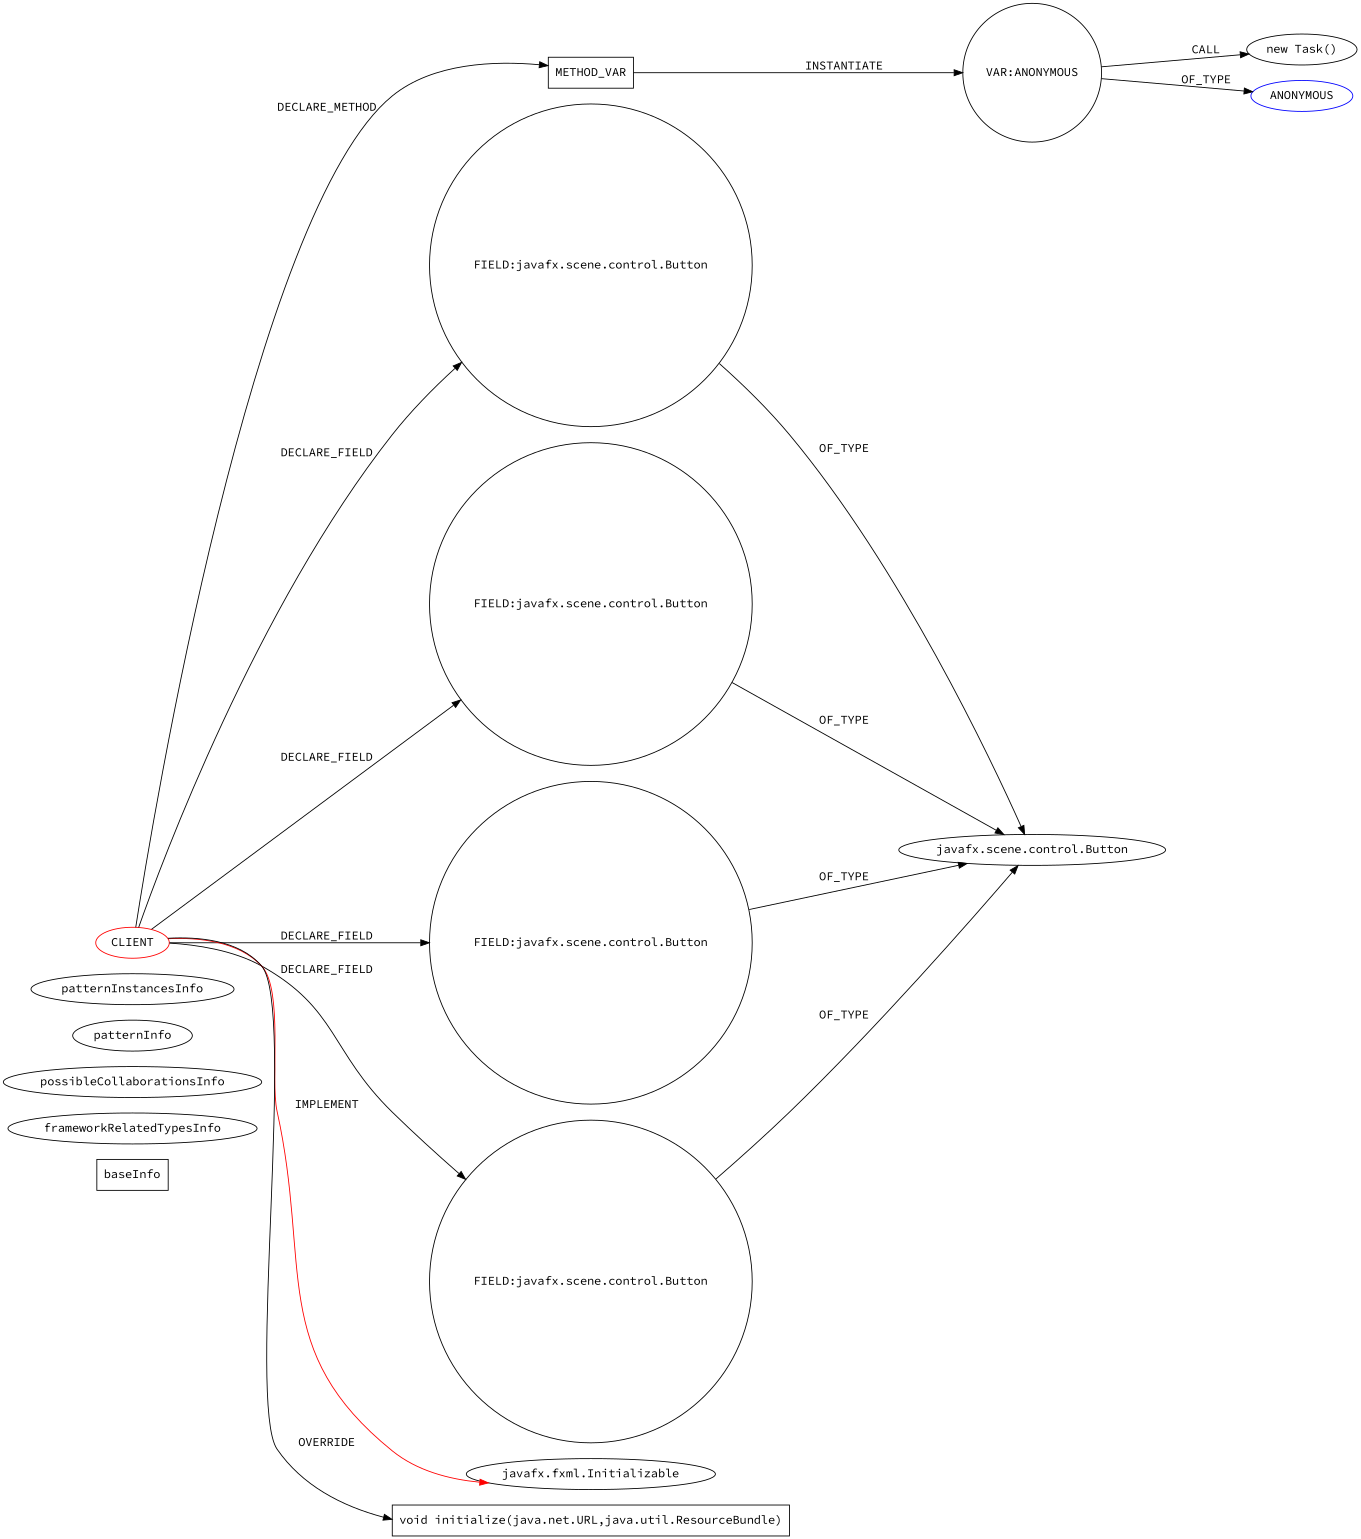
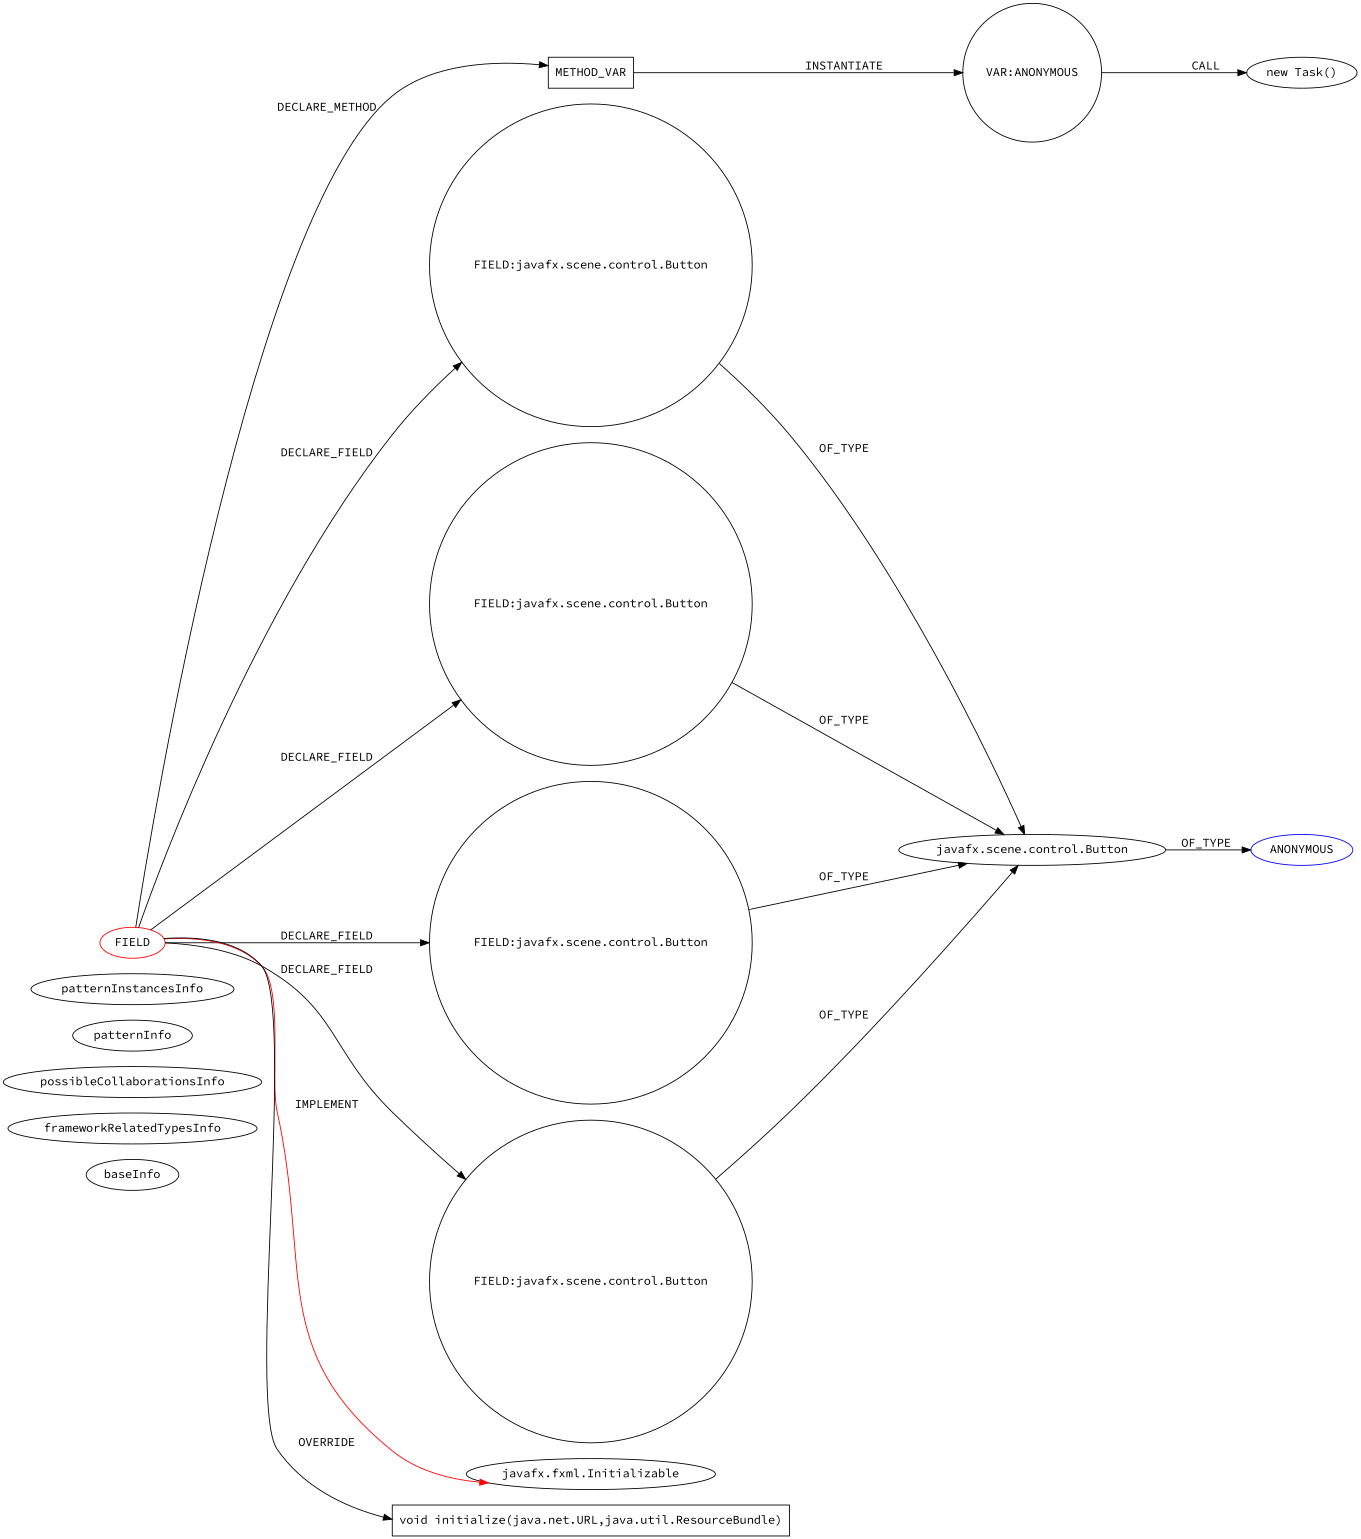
edge "VAR:ANONYMOUS" -> "ANONYMOUS": now "javafx.scene.control.Button" -> "ANONYMOUS"
node "CLIENT": label "CLIENT" -> "FIELD"
node "baseInfo": shape box -> ellipse
